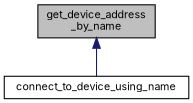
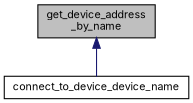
node "connect_to_device_using_name": label "connect_to_device_using_name" -> "connect_to_device_device_name"
